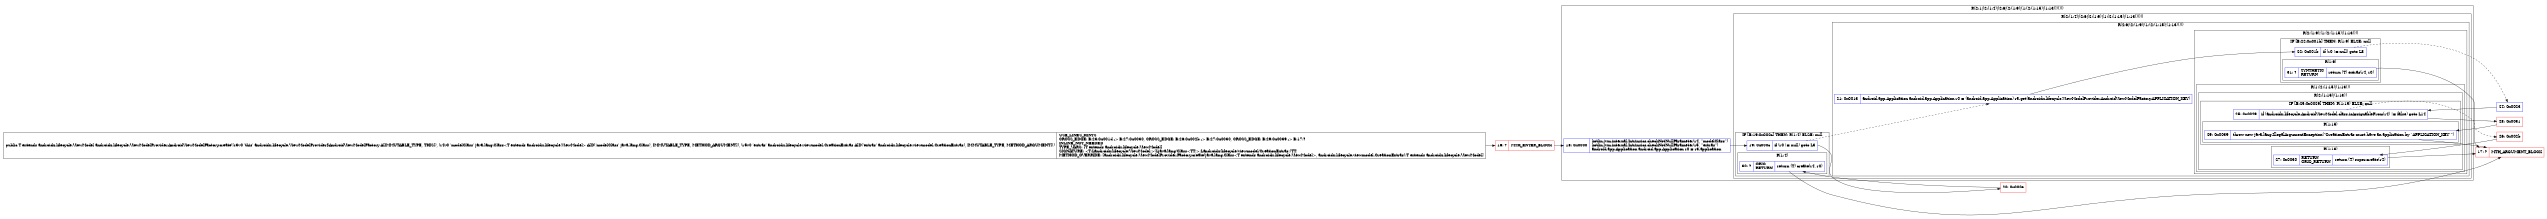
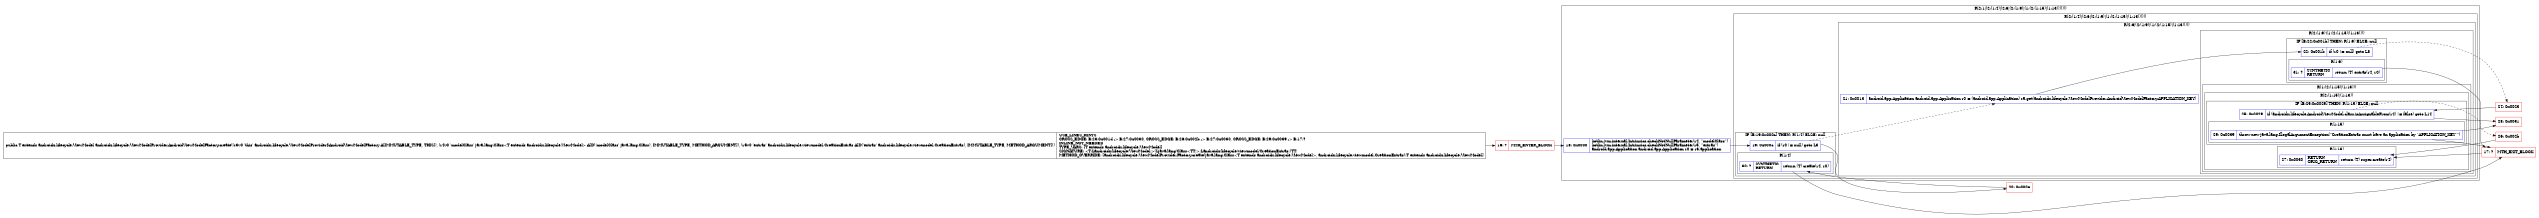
node "24: 0x0023": color blue -> red
edge "28: 0x0031" -> "29: 0x0039": reversed
node "17: ?": text "MTH_ARGUMENT_BLOCK" -> "MTH_EXIT_BLOCK"
edge "27: 0x0030" -> "17: ?": reversed
node "30: ?": text "ORIG" -> "SYNTHETIC"
